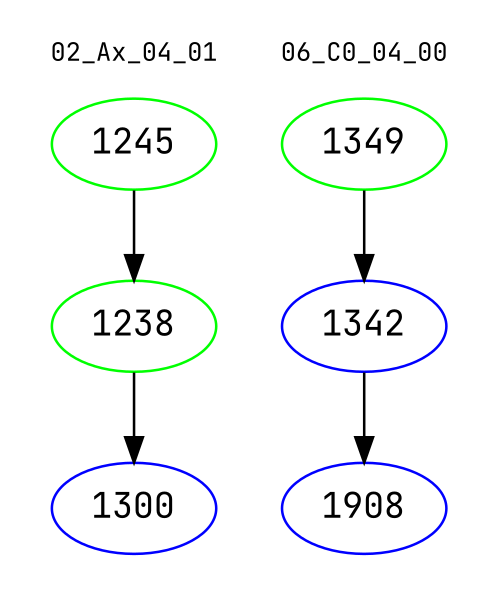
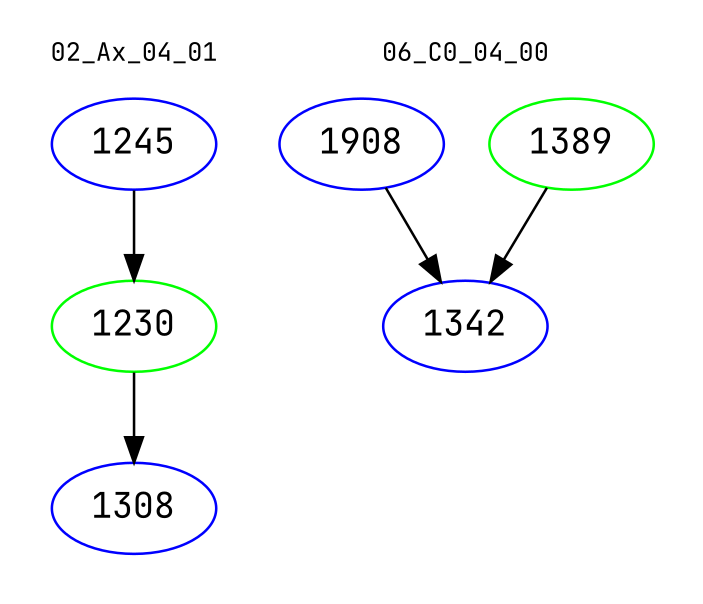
node "1245": color green -> blue
node "1349": label "1349" -> "1389"
node "1238": label "1238" -> "1230"
edge "1342" -> "1908": reversed
node "1300": label "1300" -> "1308"
